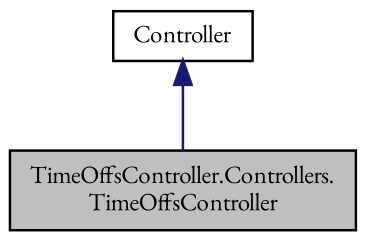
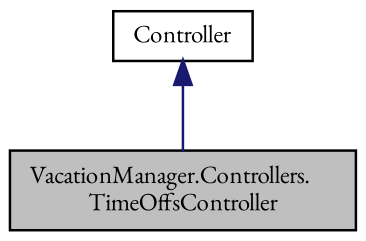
node "TimeOffsController.Controllers. TimeOffsController": label "TimeOffsController.Controllers. TimeOffsController" -> "VacationManager.Controllers. TimeOffsController"
